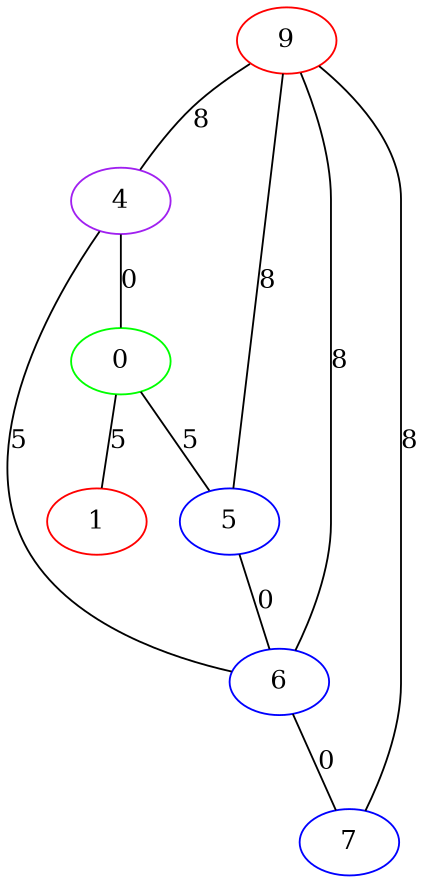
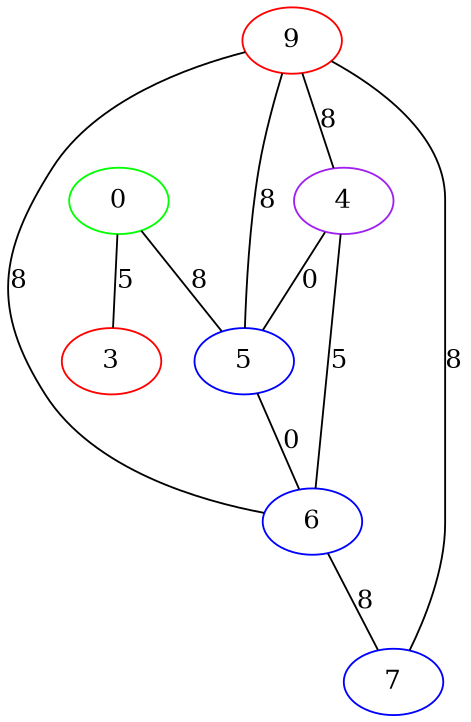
edge "4" -- "0": now "4" -- "5"
edge "0" -- "5": label "5" -> "8"
node "1": label "1" -> "3"
edge "6" -- "7": label "0" -> "8"
